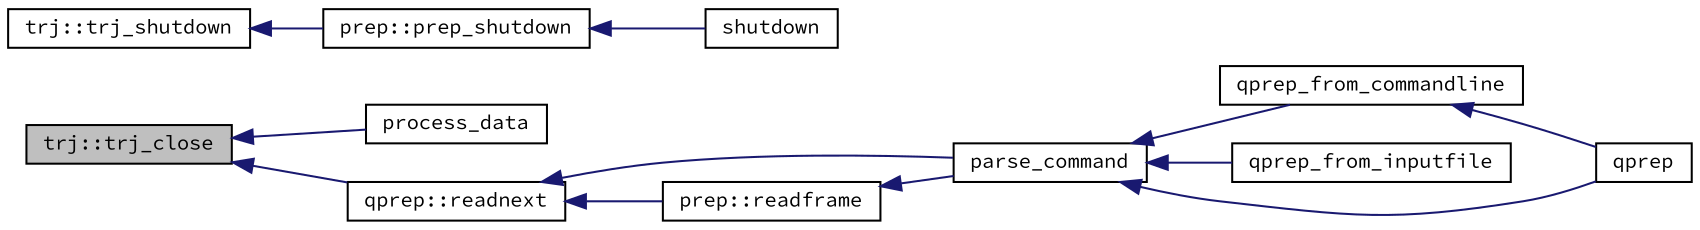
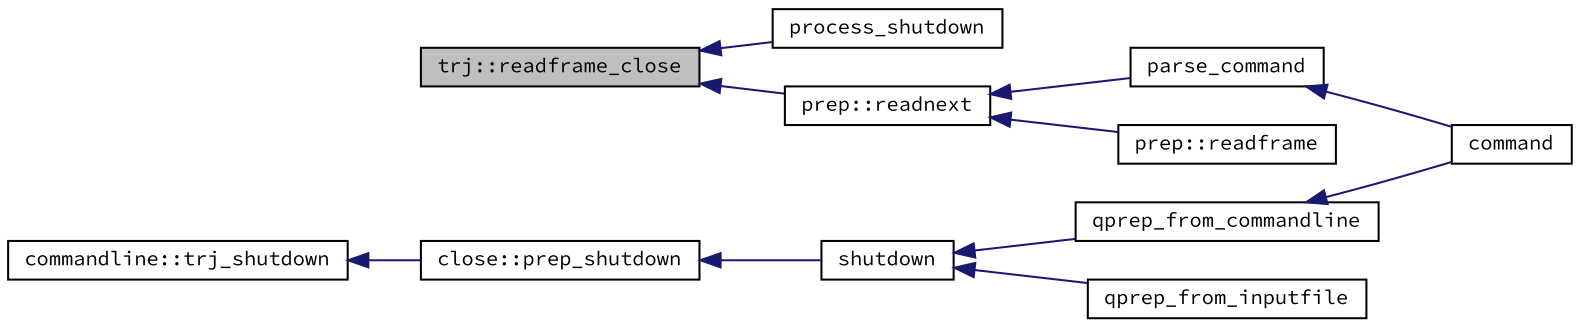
node "trj::trj_shutdown": label "trj::trj_shutdown" -> "commandline::trj_shutdown"
node "prep::prep_shutdown": label "prep::prep_shutdown" -> "close::prep_shutdown"
edge "qprep_from_commandline" -> "parse_command": now "qprep_from_commandline" -> "shutdown"
node "process_data": label "process_data" -> "process_shutdown"
node "trj::trj_close": label "trj::trj_close" -> "trj::readframe_close"
edge "qprep_from_inputfile" -> "parse_command": now "qprep_from_inputfile" -> "shutdown"
node "qprep": label "qprep" -> "command"
edge "parse_command" -> "prep::readframe": removed
node "qprep::readnext": label "qprep::readnext" -> "prep::readnext"
